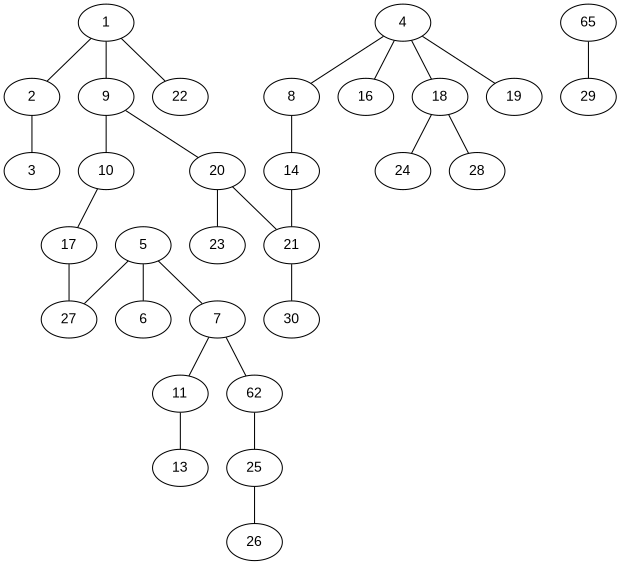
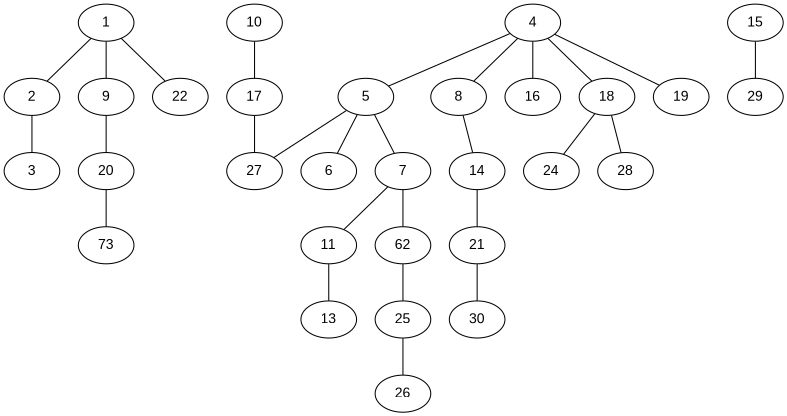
node "65": label "65" -> "15"
edge "4" -- "5": added
edge "9" -- "10": removed
edge "20" -- "21": removed
node "23": label "23" -> "73"
